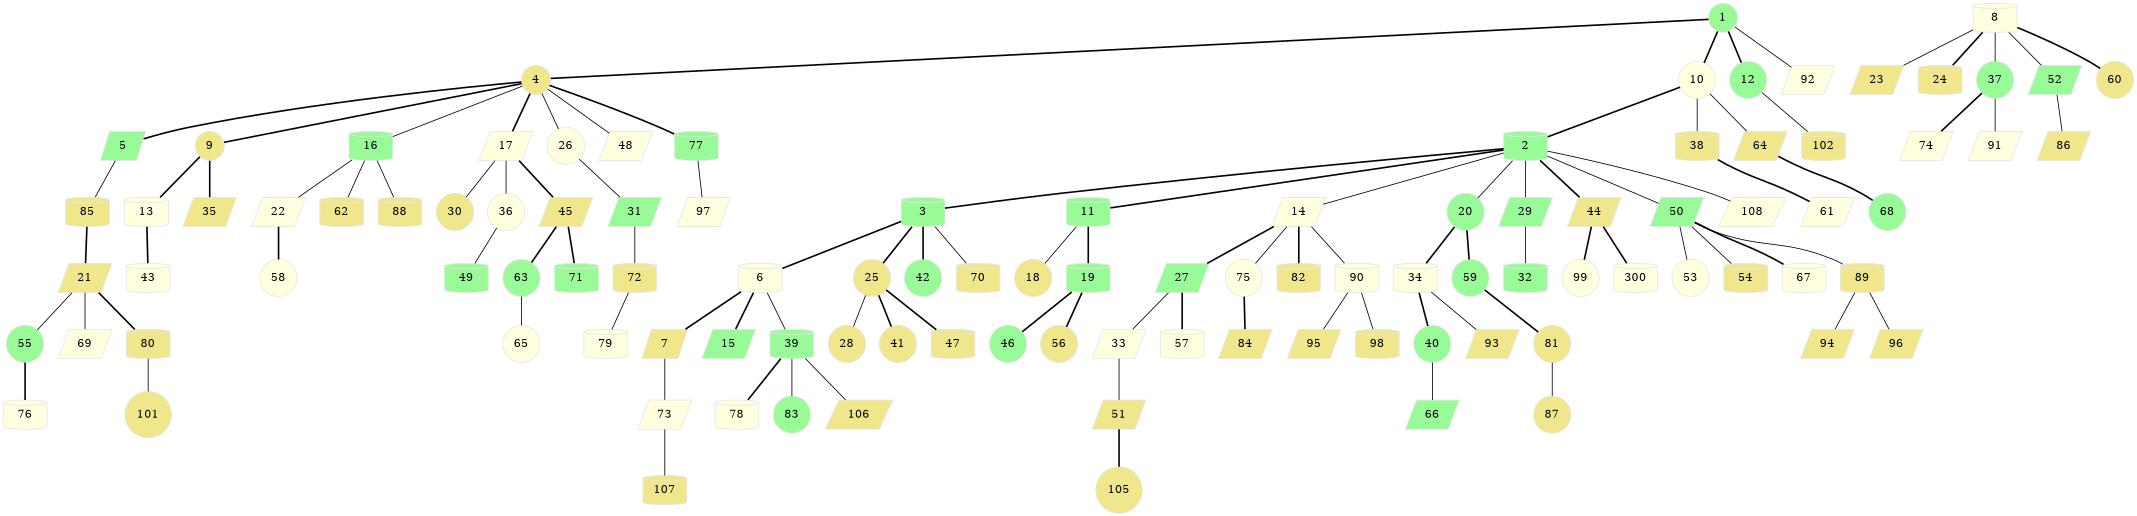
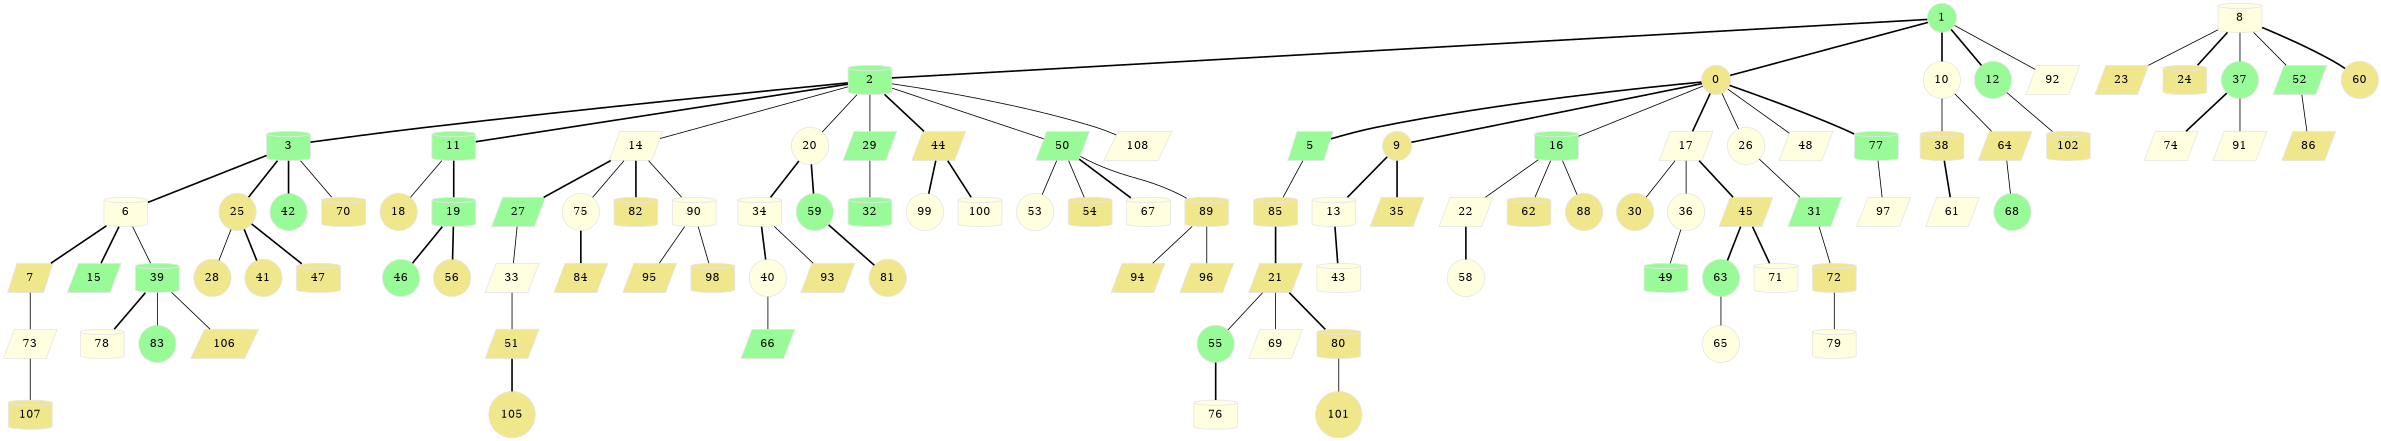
node "4": label "4" -> "0"
edge "10" -- "2": now "1" -- "2"
edge "64" -- "68": style bold -> solid
node "88": shape cylinder -> circle
node "20": fillcolor palegreen -> lightyellow
node "71": fillcolor palegreen -> lightyellow
node "300": label "300" -> "100"
node "57": removed
node "40": fillcolor palegreen -> lightyellow
node "87": removed
